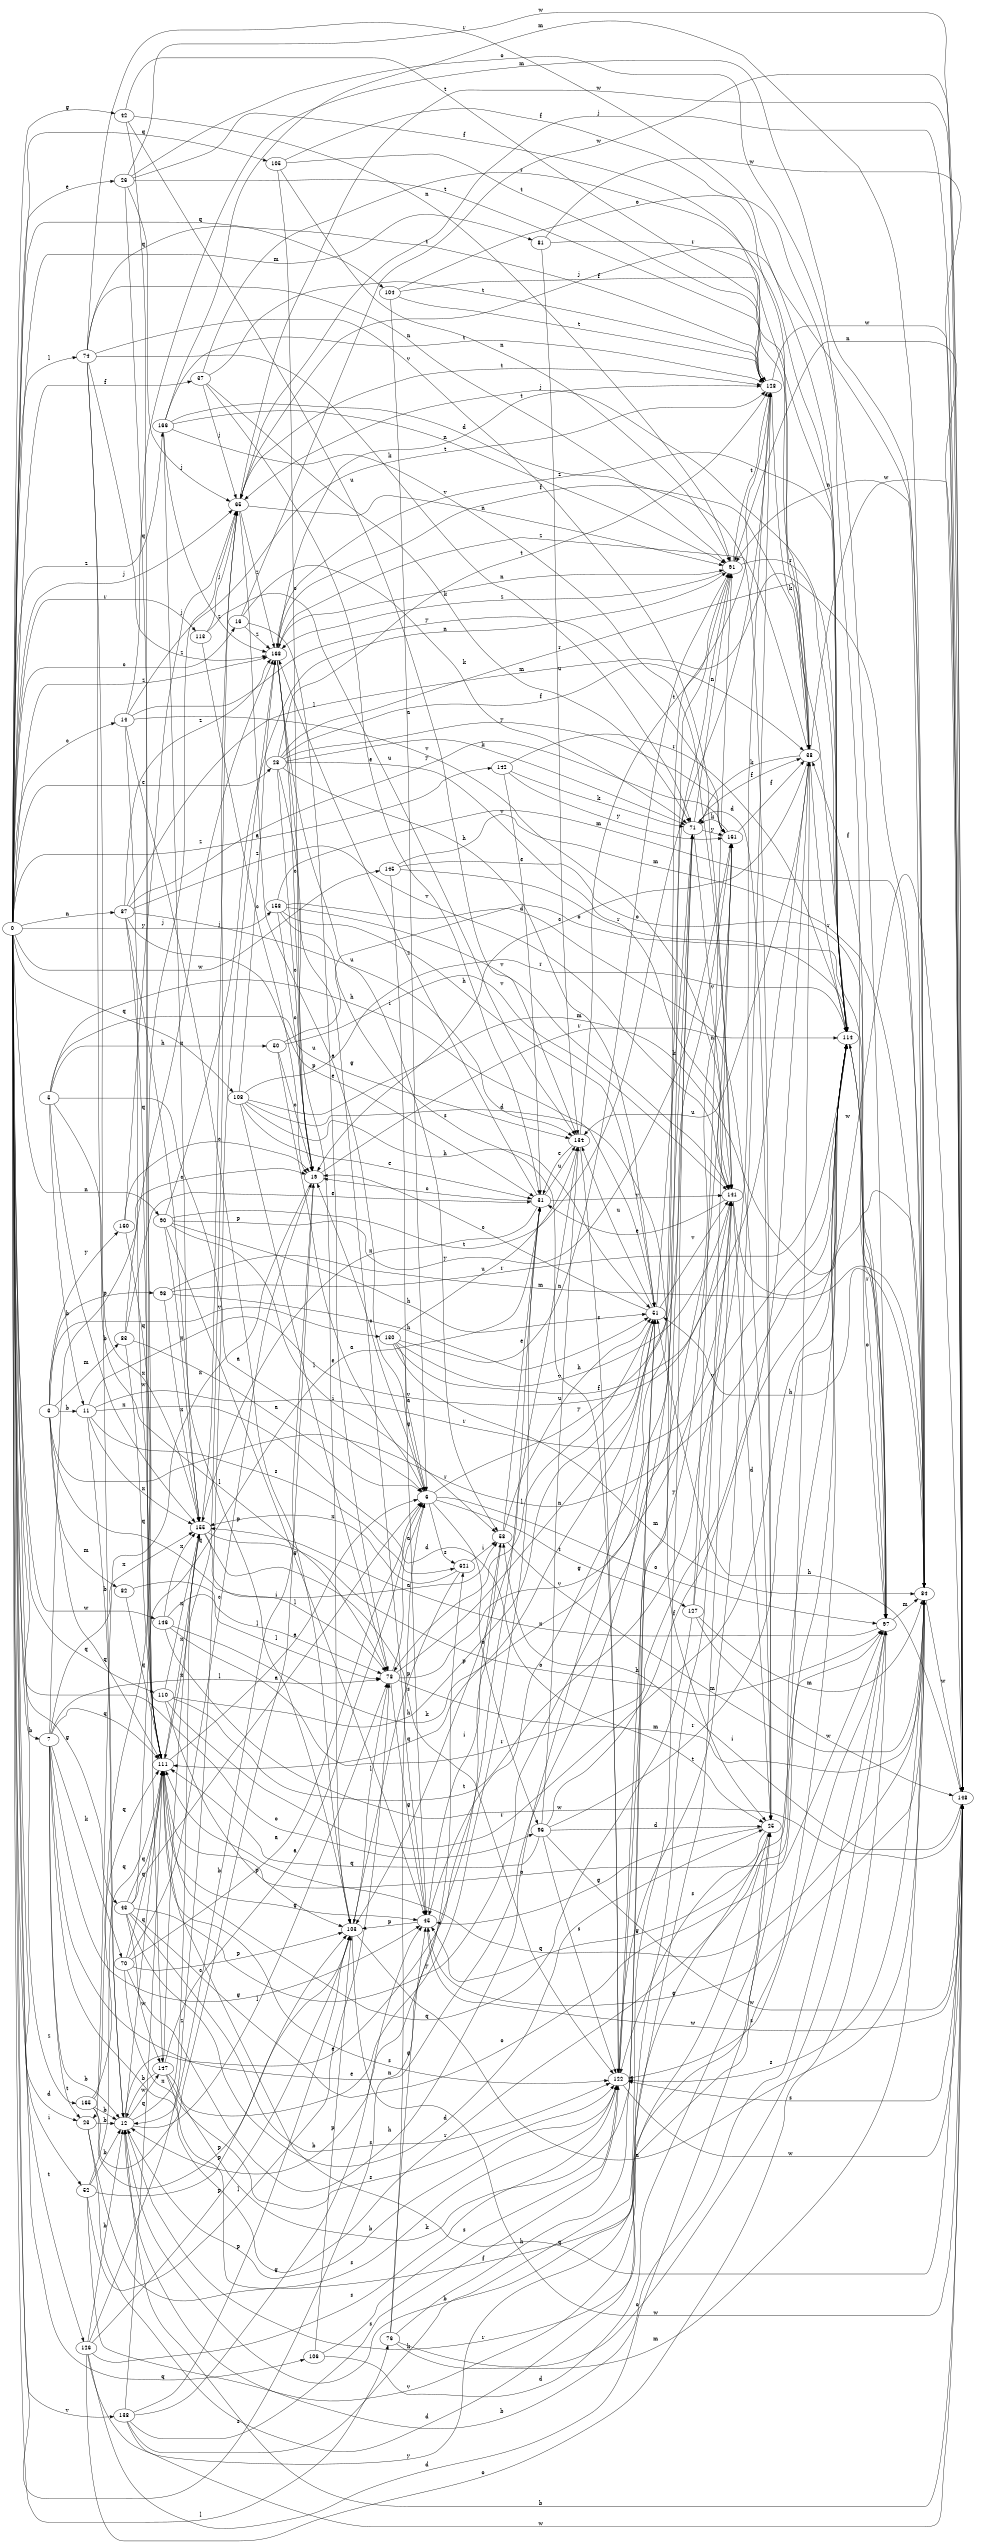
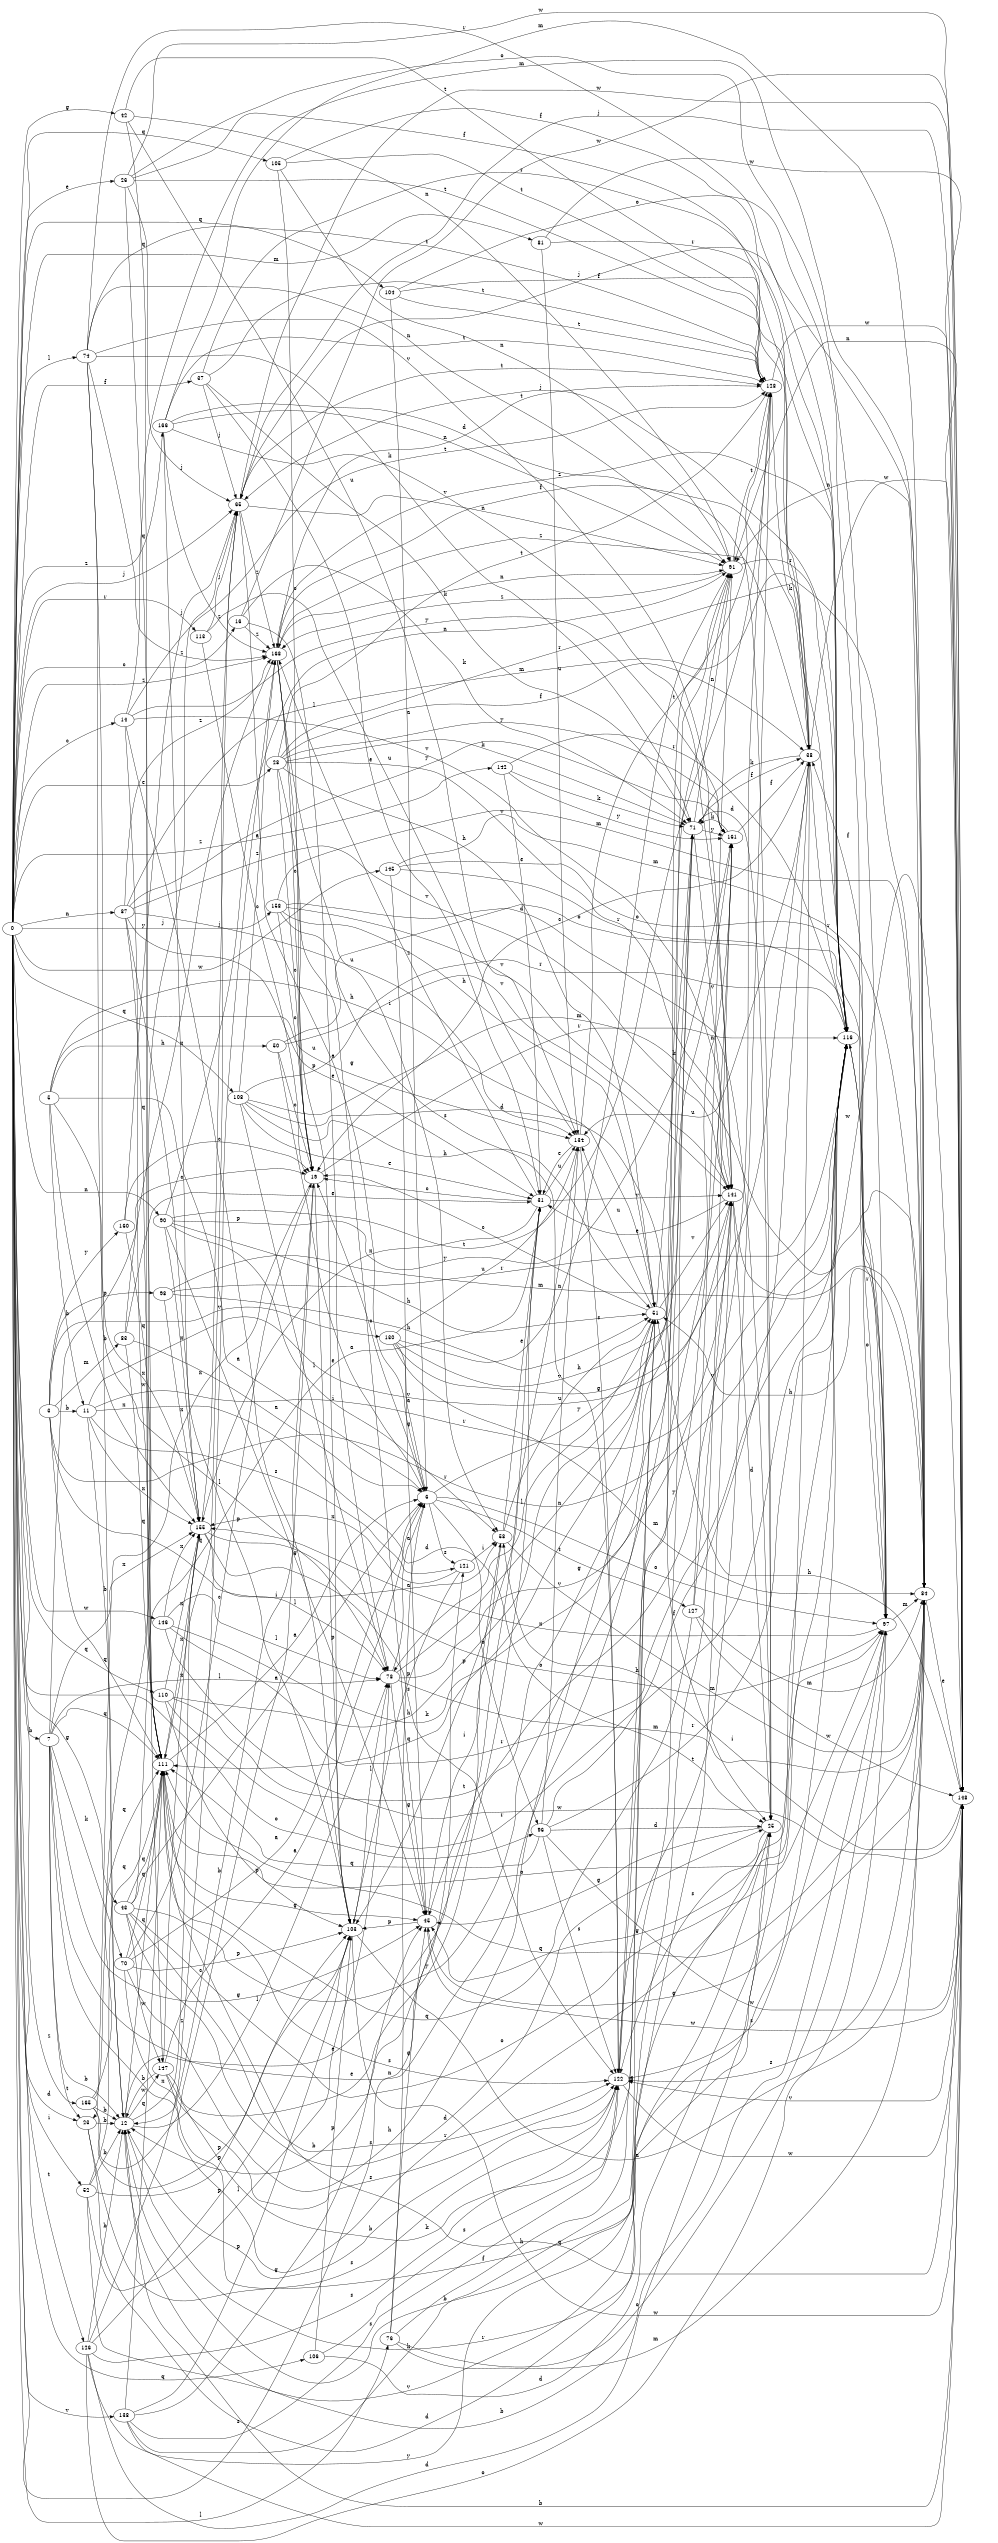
node "114": label "114" -> "116"
edge "130" -> "38": label "f" -> "g"
edge "19" -> "103": added, label "p"
node "621": label "621" -> "121"
node "82": removed
edge "84" -> "148": label "w" -> "e"
edge "148" -> "122": label "s" -> "v"
